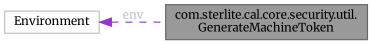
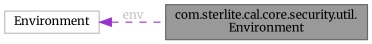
node "com.sterlite.cal.core.security.util. GenerateMachineToken": label "com.sterlite.cal.core.security.util. GenerateMachineToken" -> "com.sterlite.cal.core.security.util. Environment"
